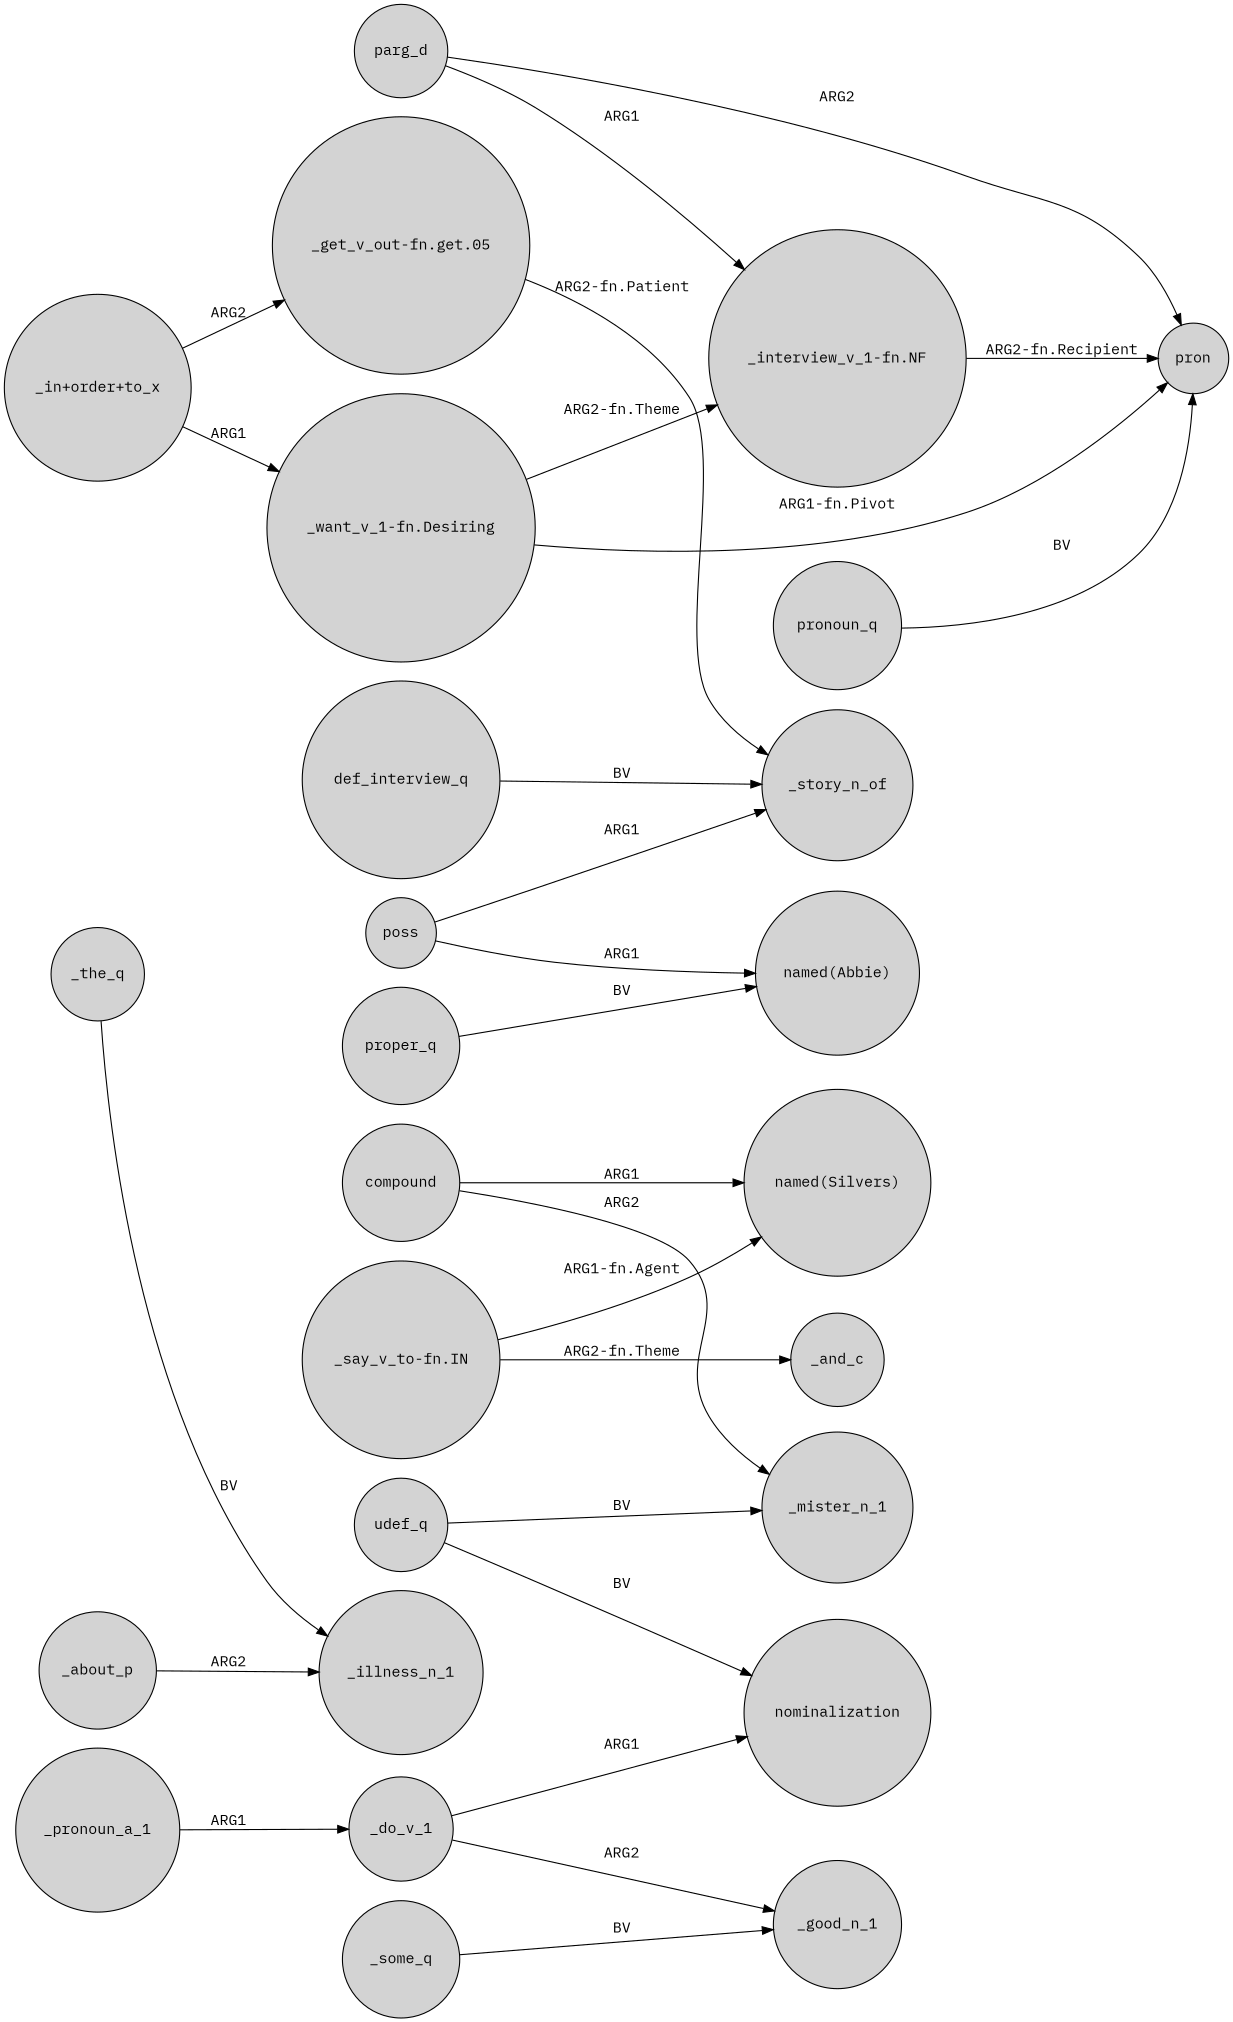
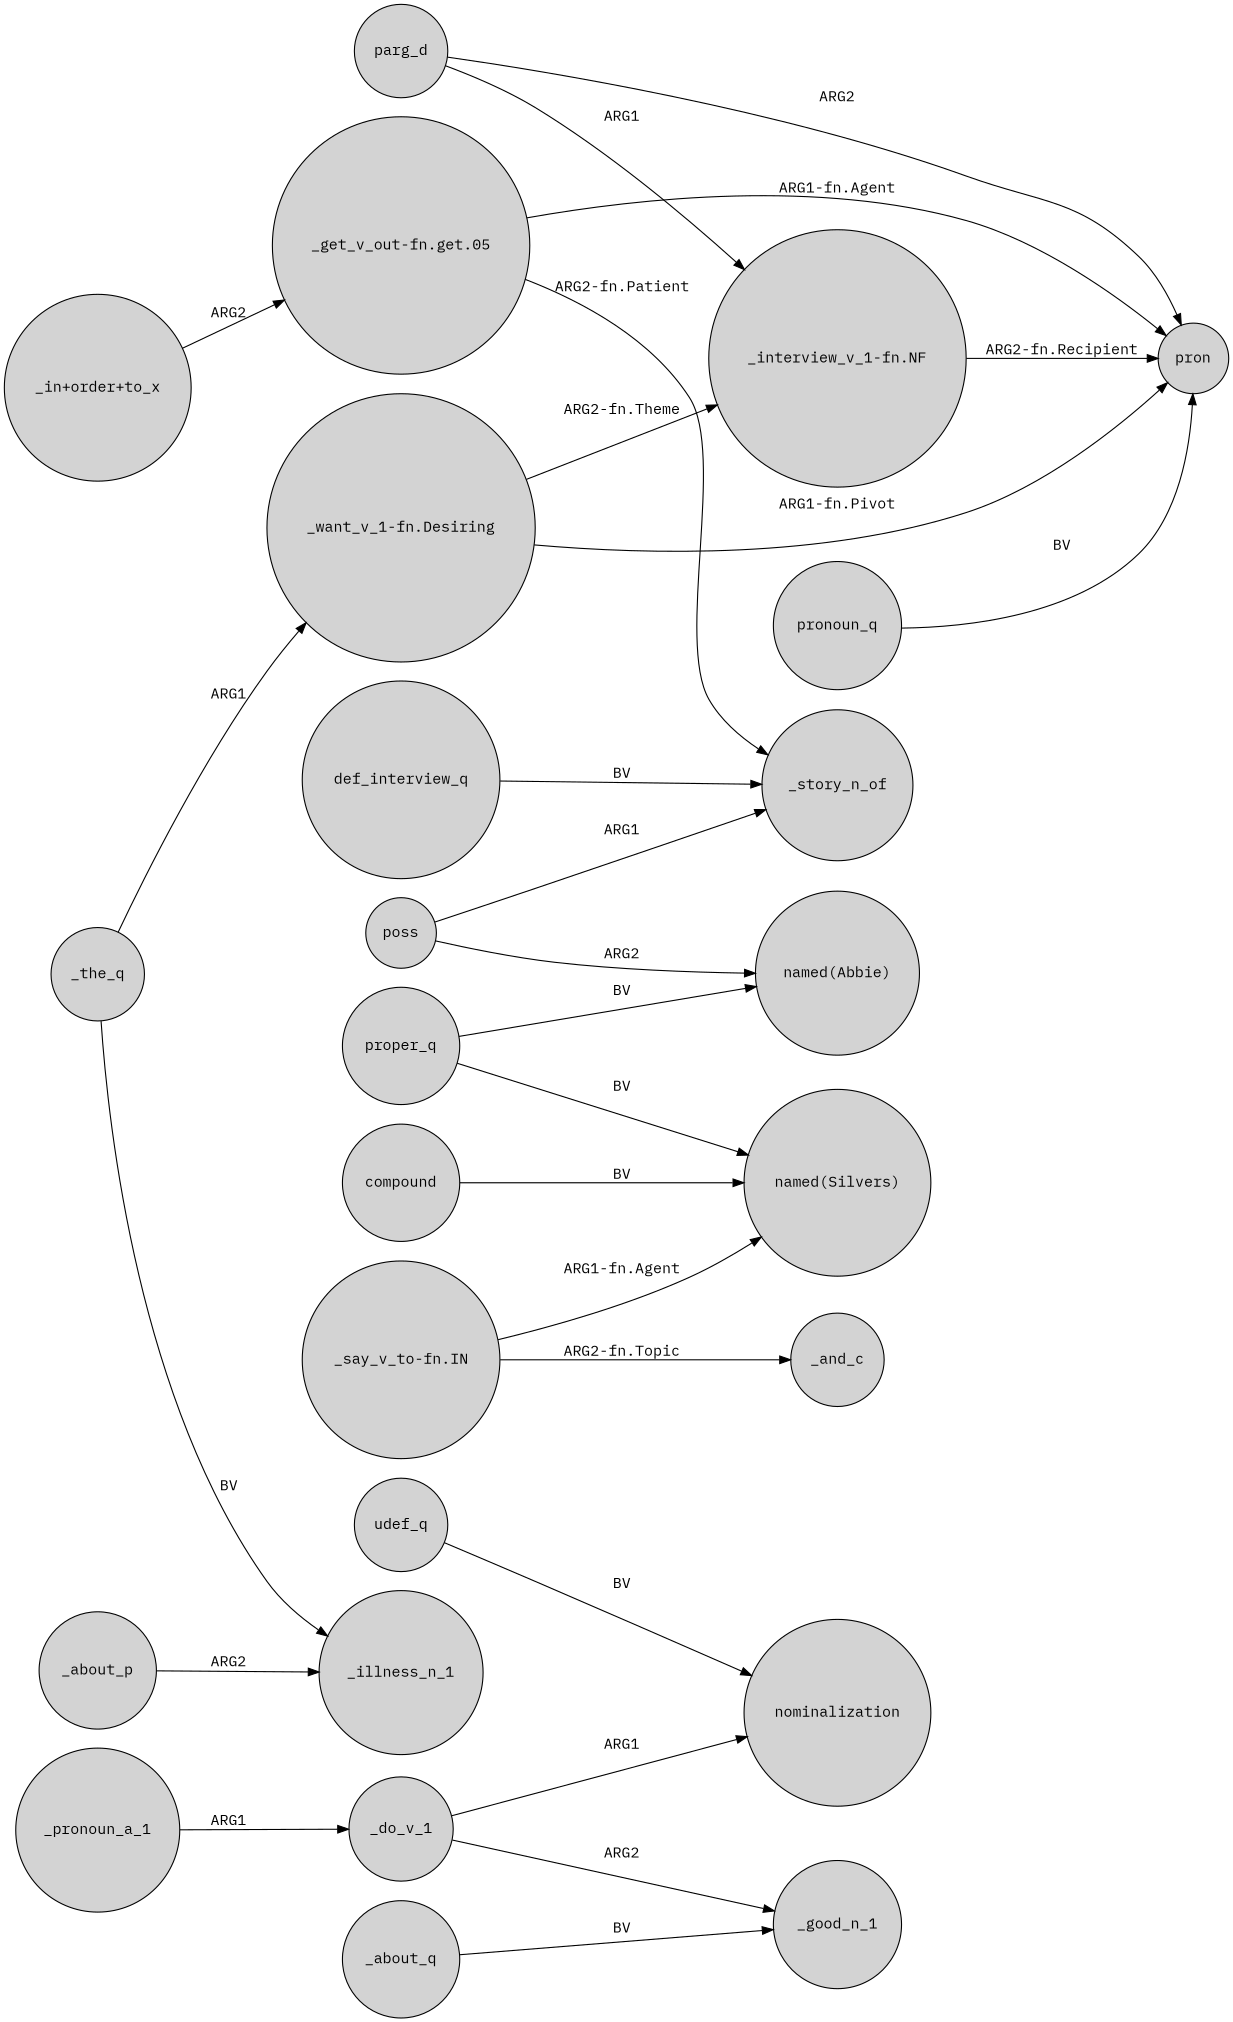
edge "_get_v_out-fn.get.05" -> "pron": added, label "ARG1-fn.Agent"
edge "_in+order+to_x" -> "_want_v_1-fn.Desiring": now "_the_q" -> "_want_v_1-fn.Desiring"
edge "poss" -> "named(Abbie)": label "ARG1" -> "ARG2"
edge "proper_q" -> "named(Silvers)": added, label "BV"
edge "compound" -> "named(Silvers)": label "ARG1" -> "BV"
edge "_say_v_to-fn.IN" -> "_and_c": label "ARG2-fn.Theme" -> "ARG2-fn.Topic"
node "_mister_n_1": removed
node "_some_q": label "_some_q" -> "_about_q"
